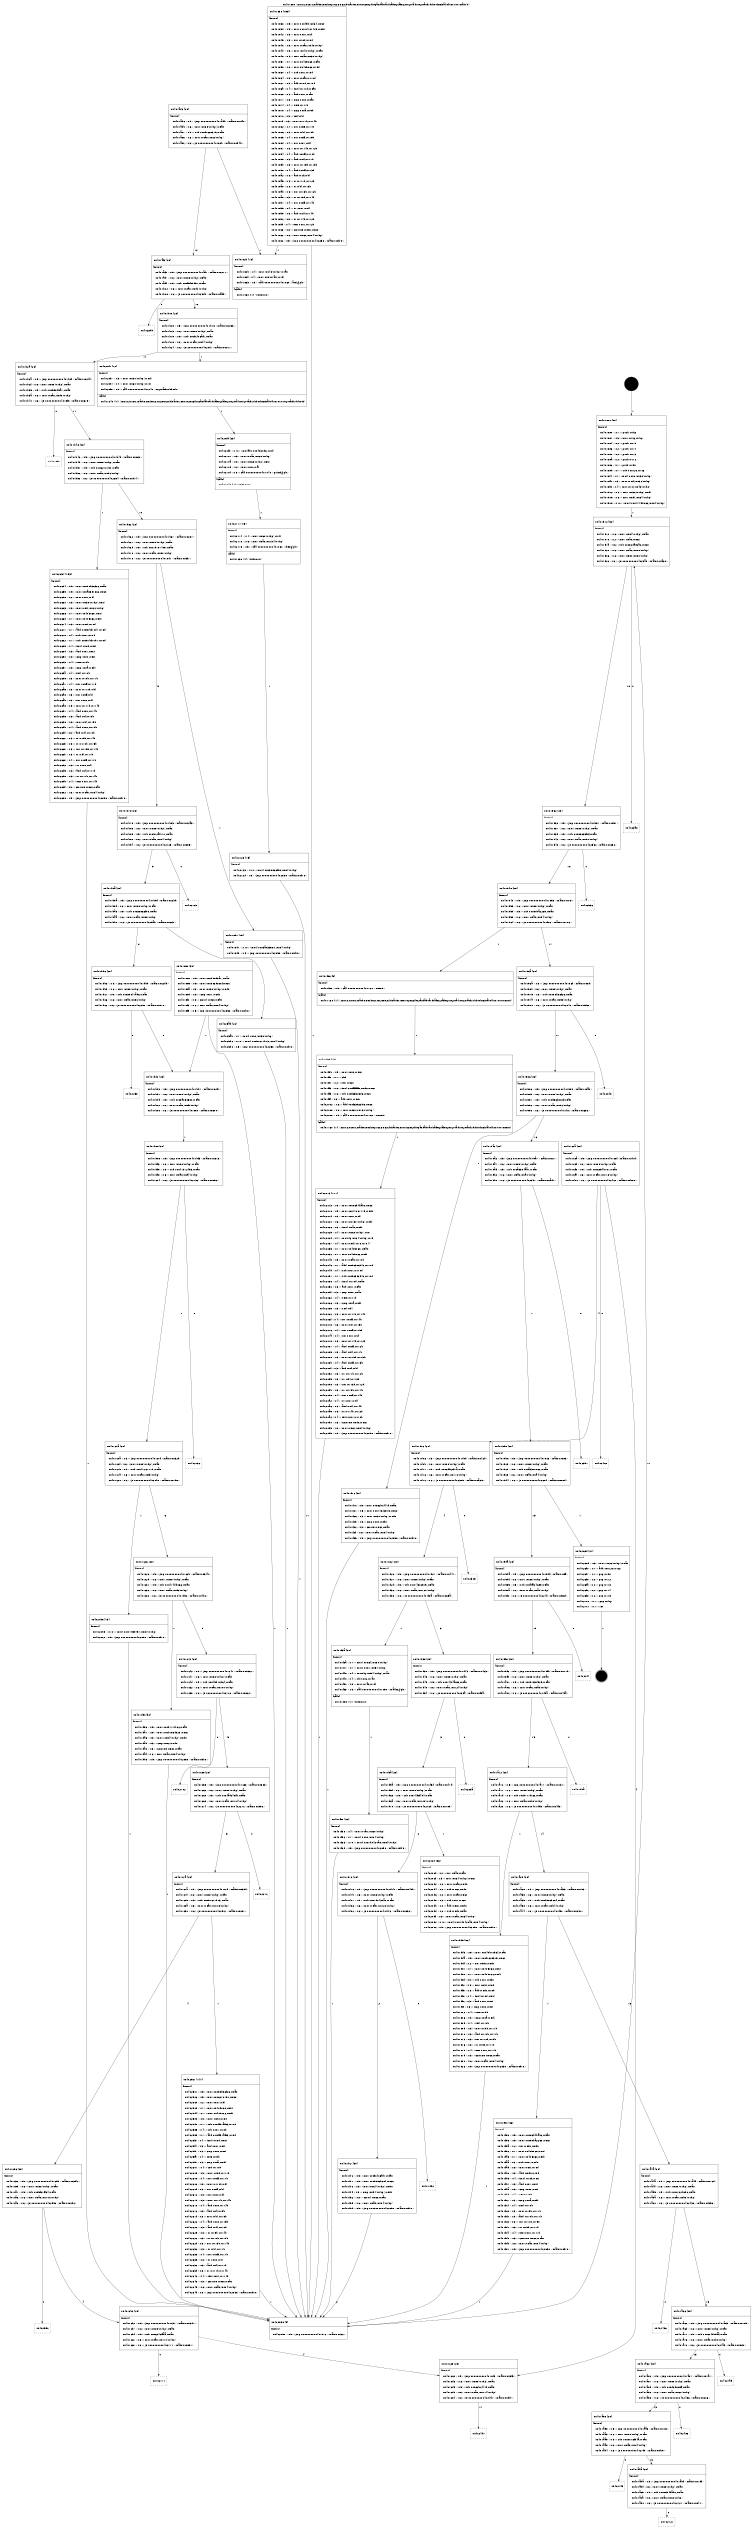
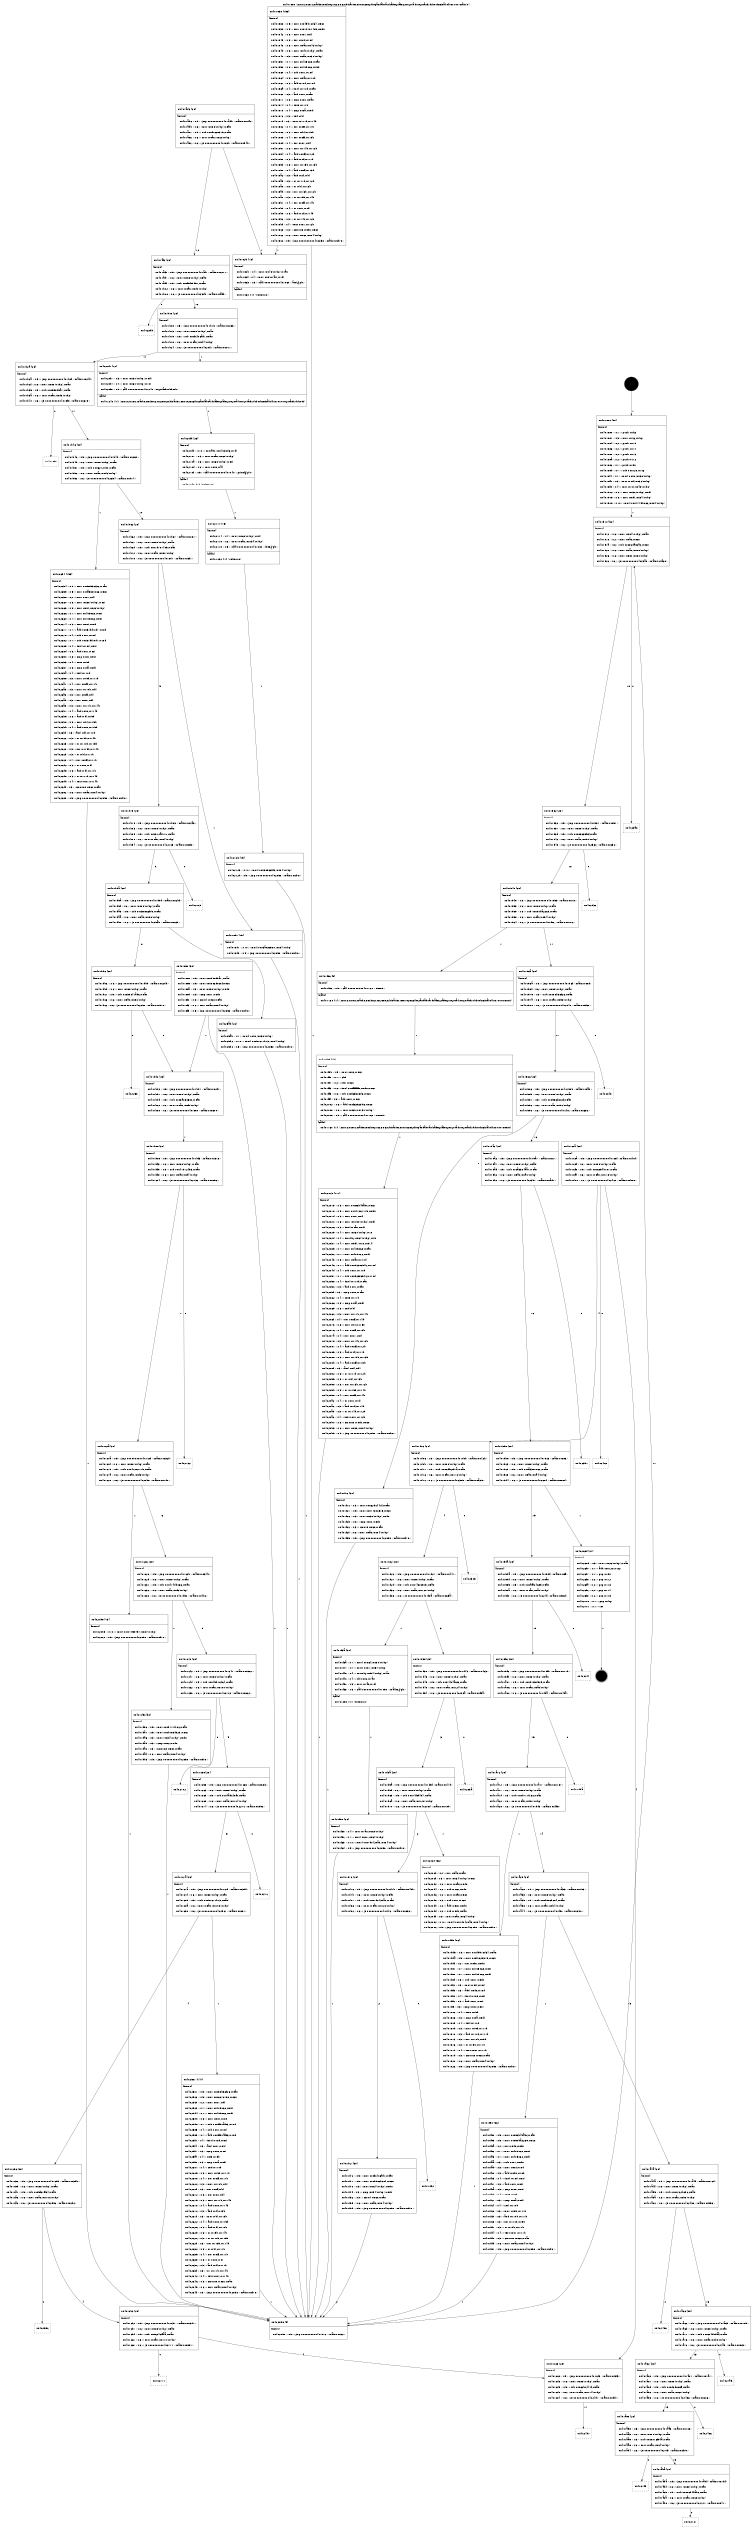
edge "0x4019a2 [28]" -> "0x4019be [28]": label " 1" -> " 16"
edge "0x402123 [15]" -> "0x402858 [5]": label " 11" -> " 1"
